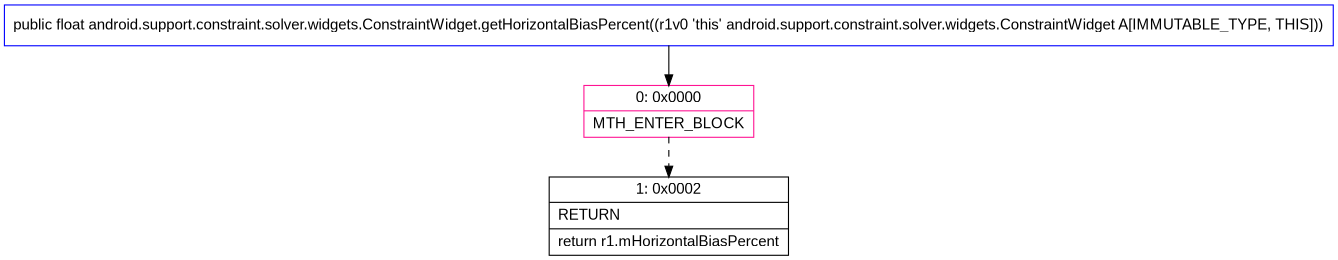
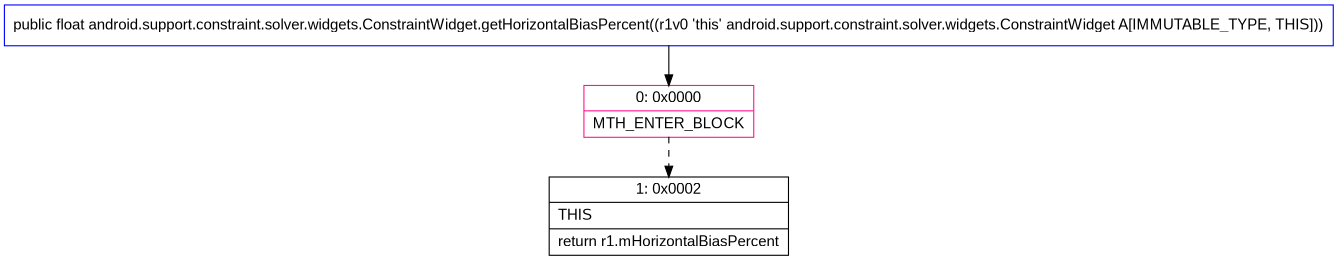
node "1: 0x0002": text "RETURN" -> "THIS"
